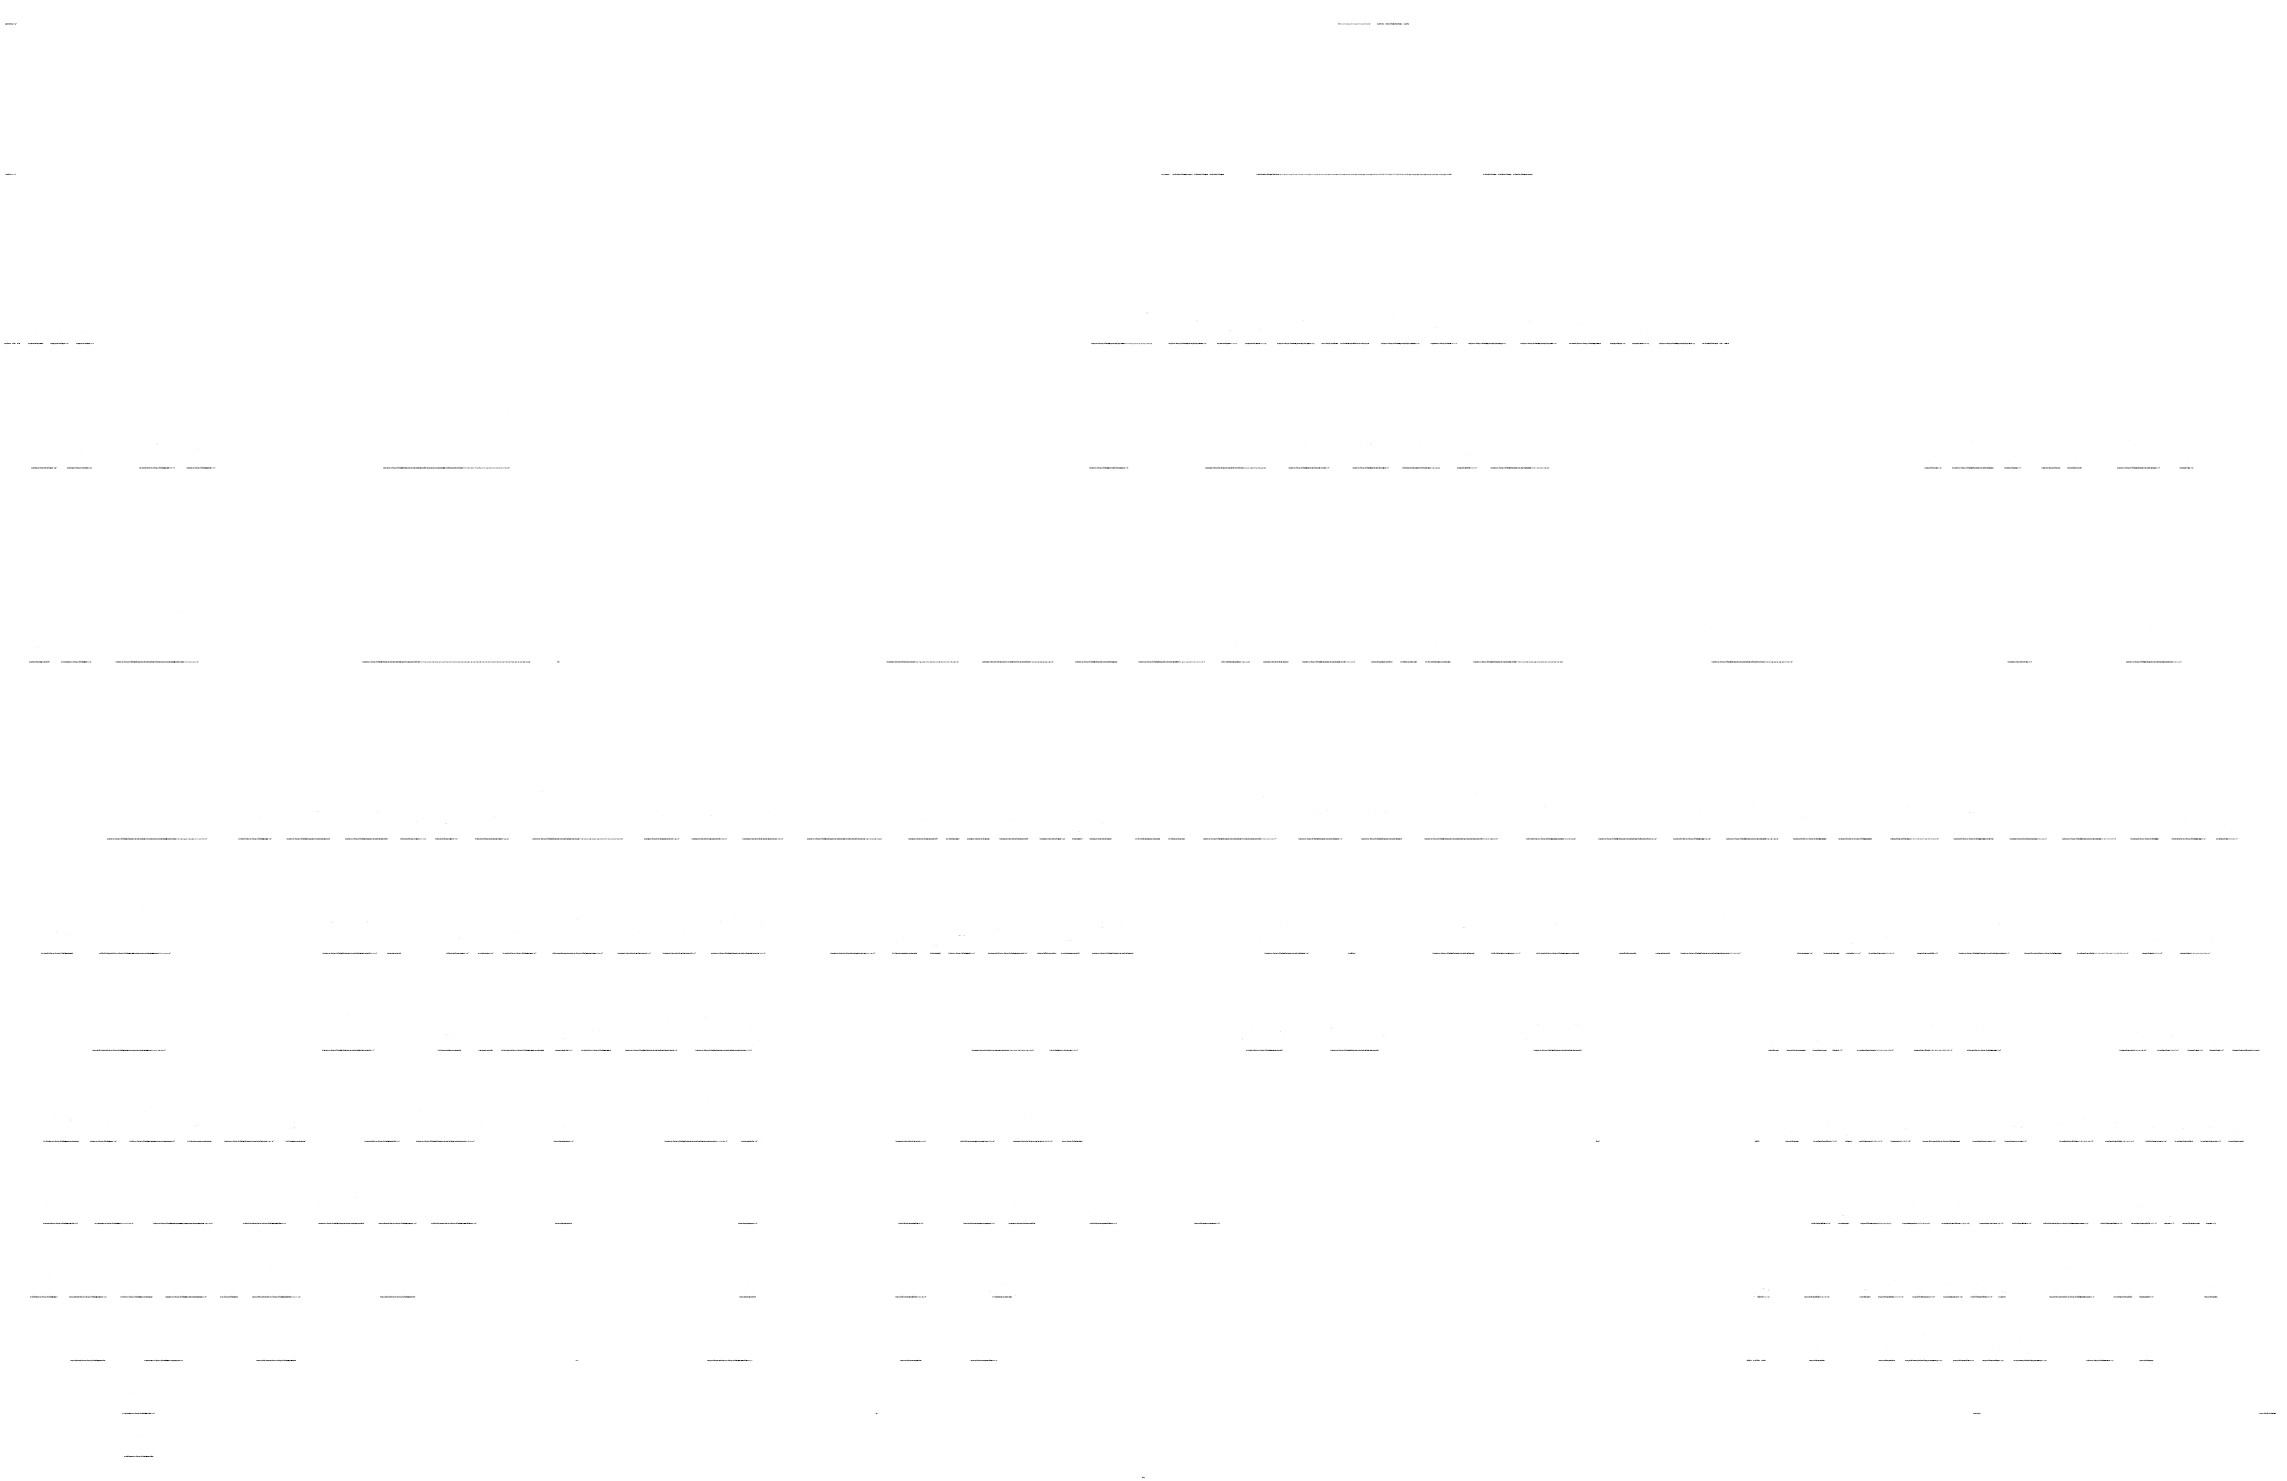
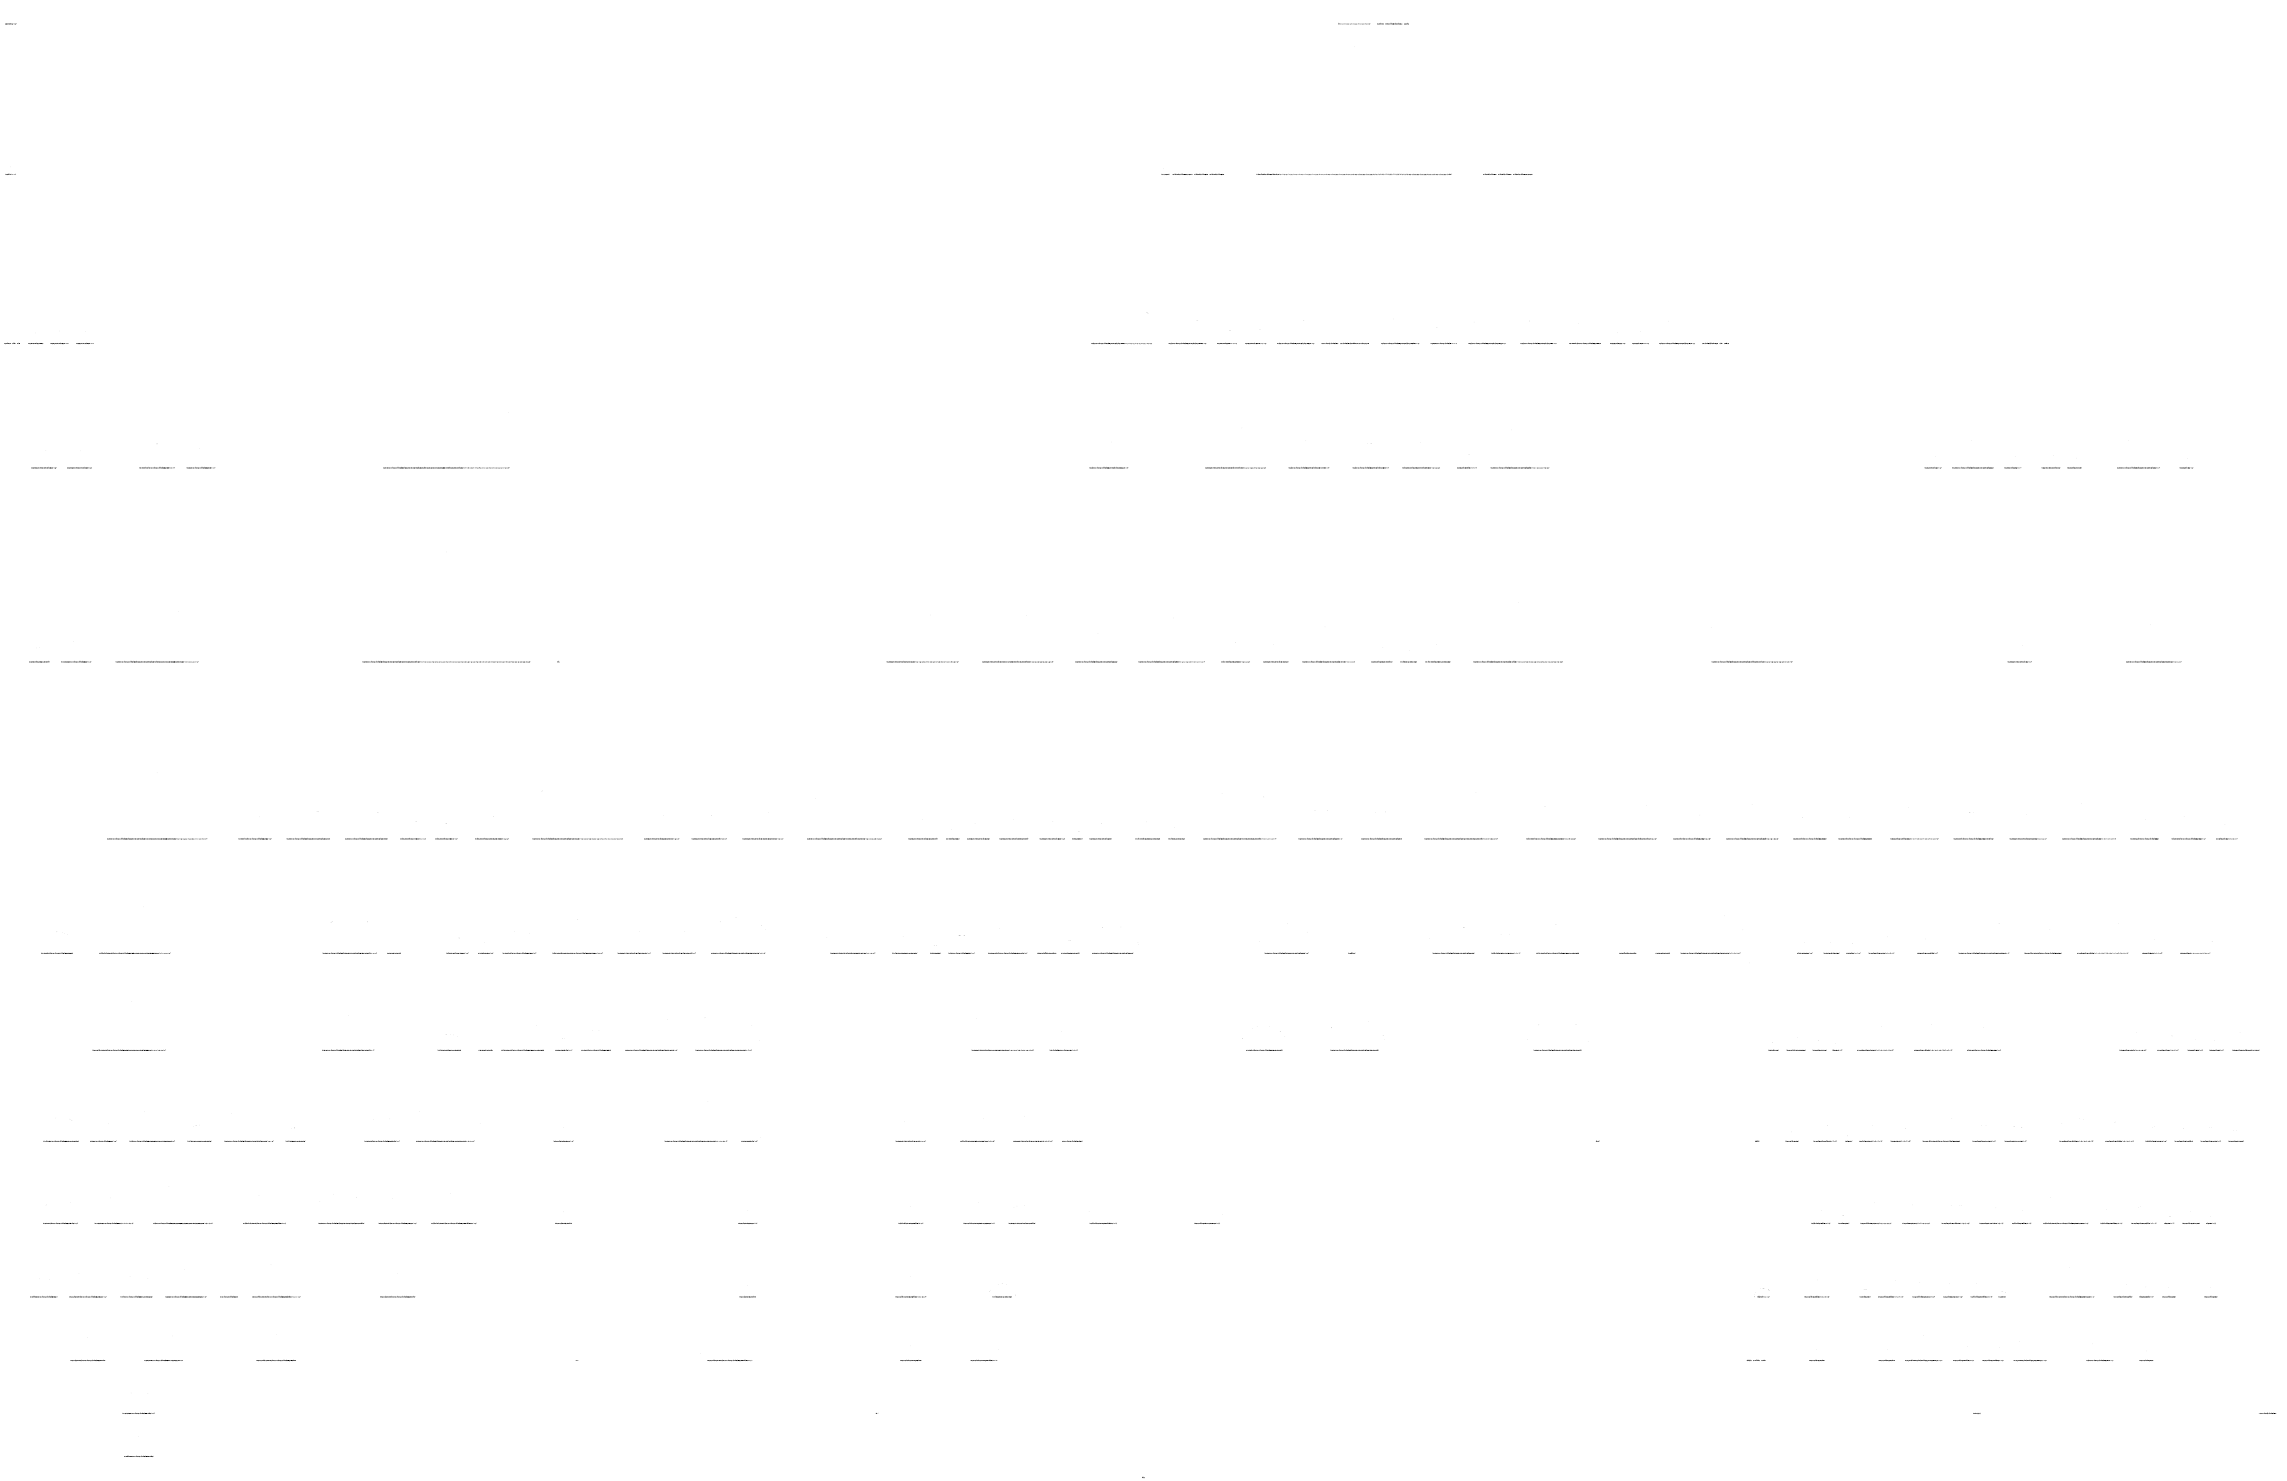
node "{_ZN9__gnu_cxx13new_allocatorIPP5GNodeED2Ev}": added
